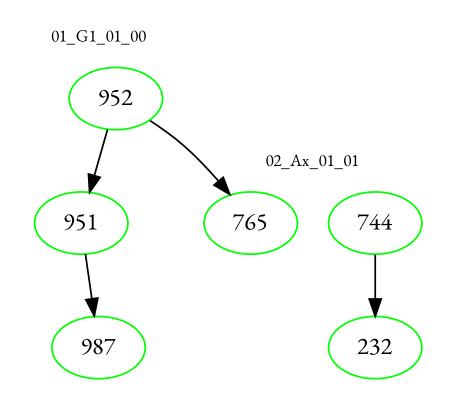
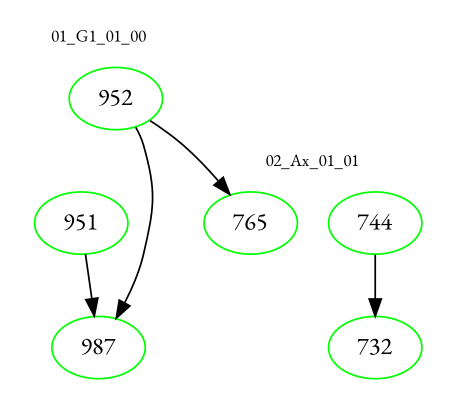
edge "952" -> "951": now "952" -> "987"
node "232": label "232" -> "732"
